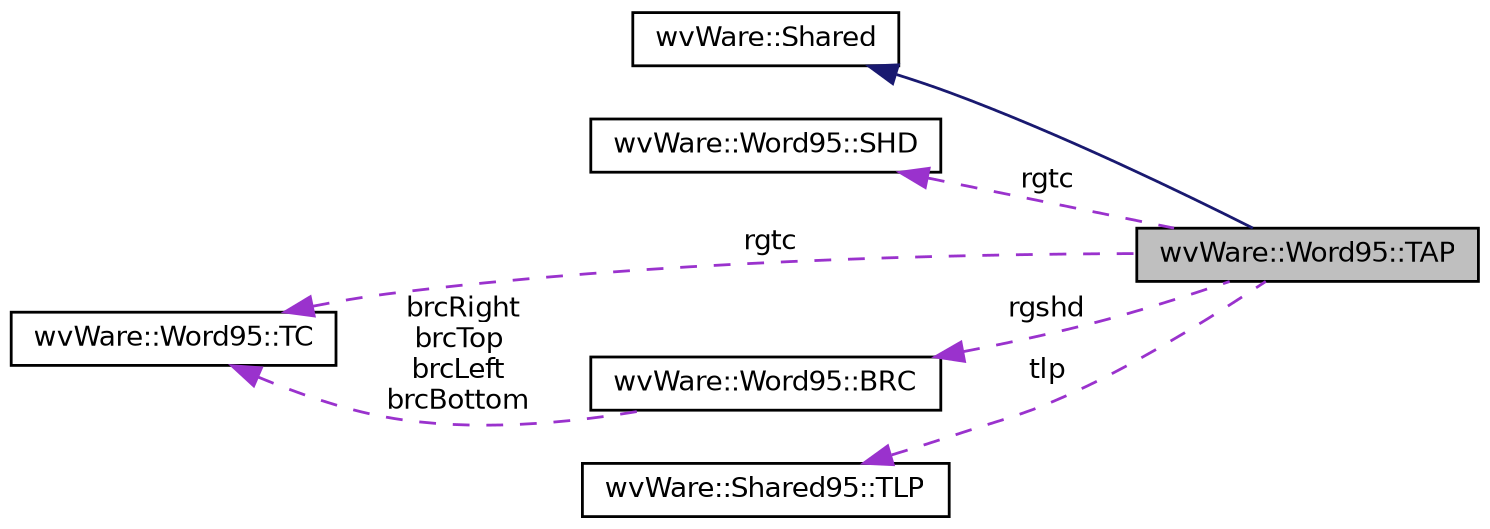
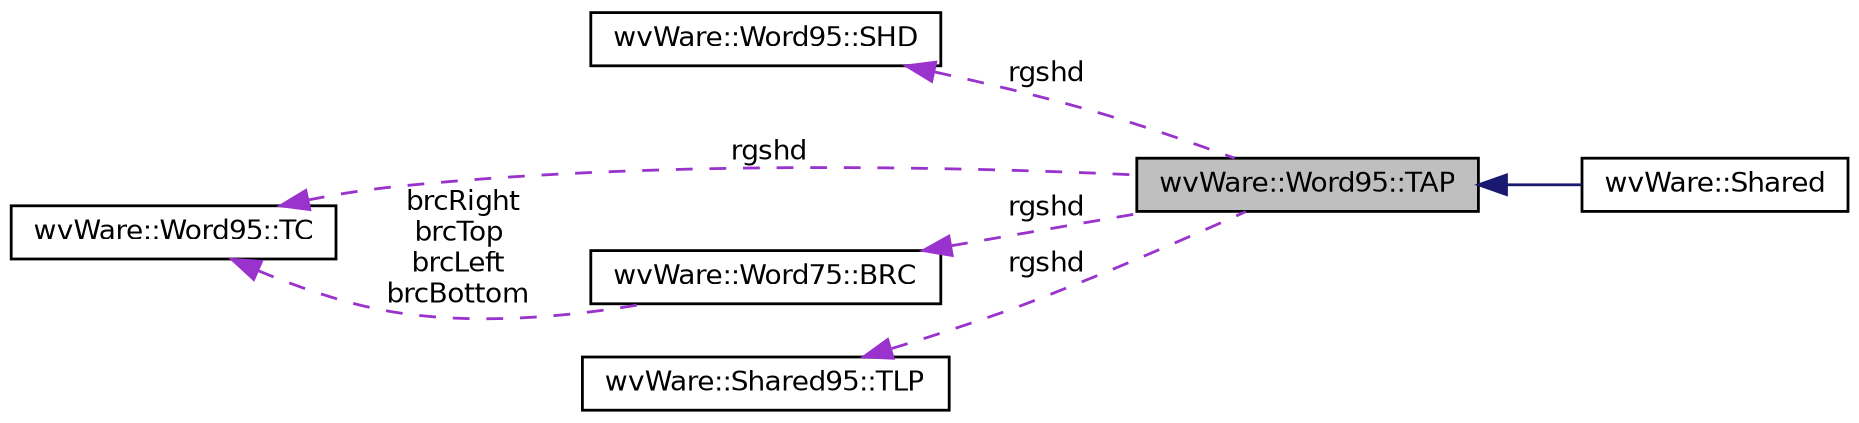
edge "wvWare::Word95::TAP" -> "wvWare::Shared": reversed
edge "wvWare::Word95::TAP" -> "wvWare::Word95::SHD": label " rgtc" -> " rgshd"
edge "wvWare::Word95::TAP" -> "wvWare::Word95::TC": label " rgtc" -> " rgshd"
edge "wvWare::Word95::TAP" -> "wvWare::Shared95::TLP": label " tlp" -> " rgshd"
node "wvWare::Word95::BRC": label "wvWare::Word95::BRC" -> "wvWare::Word75::BRC"
